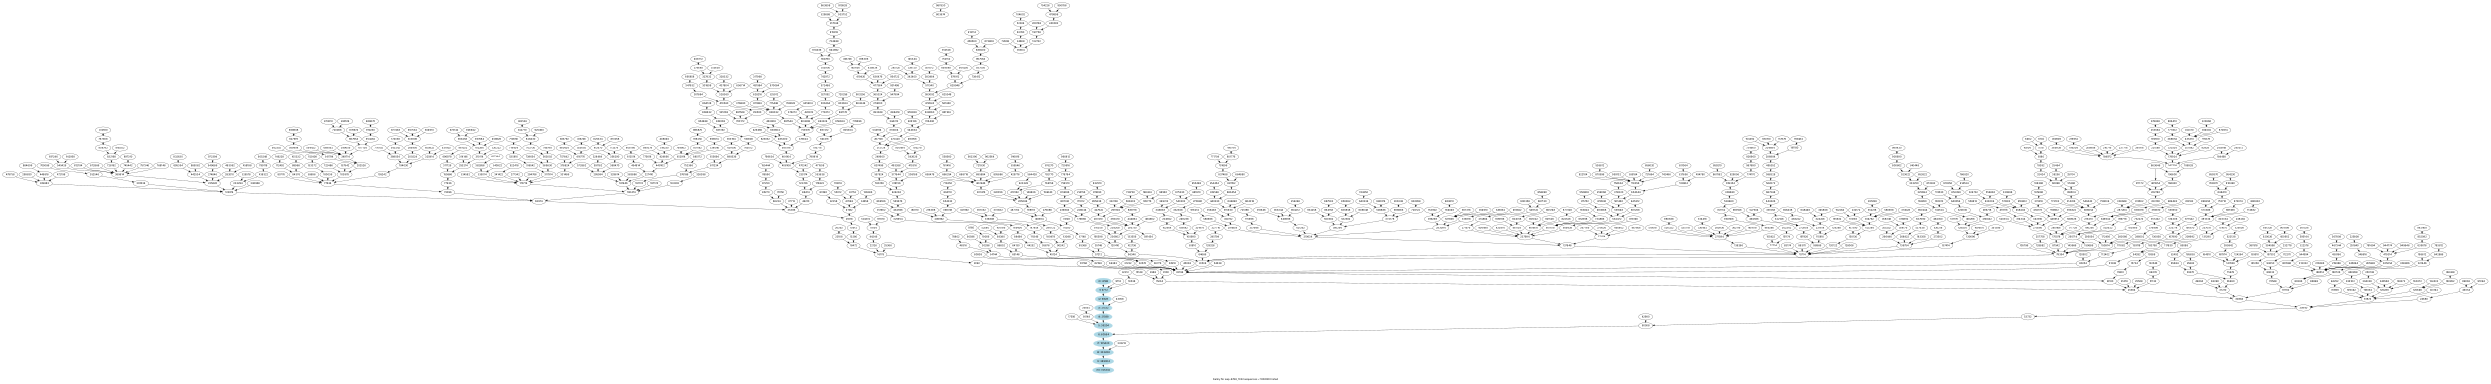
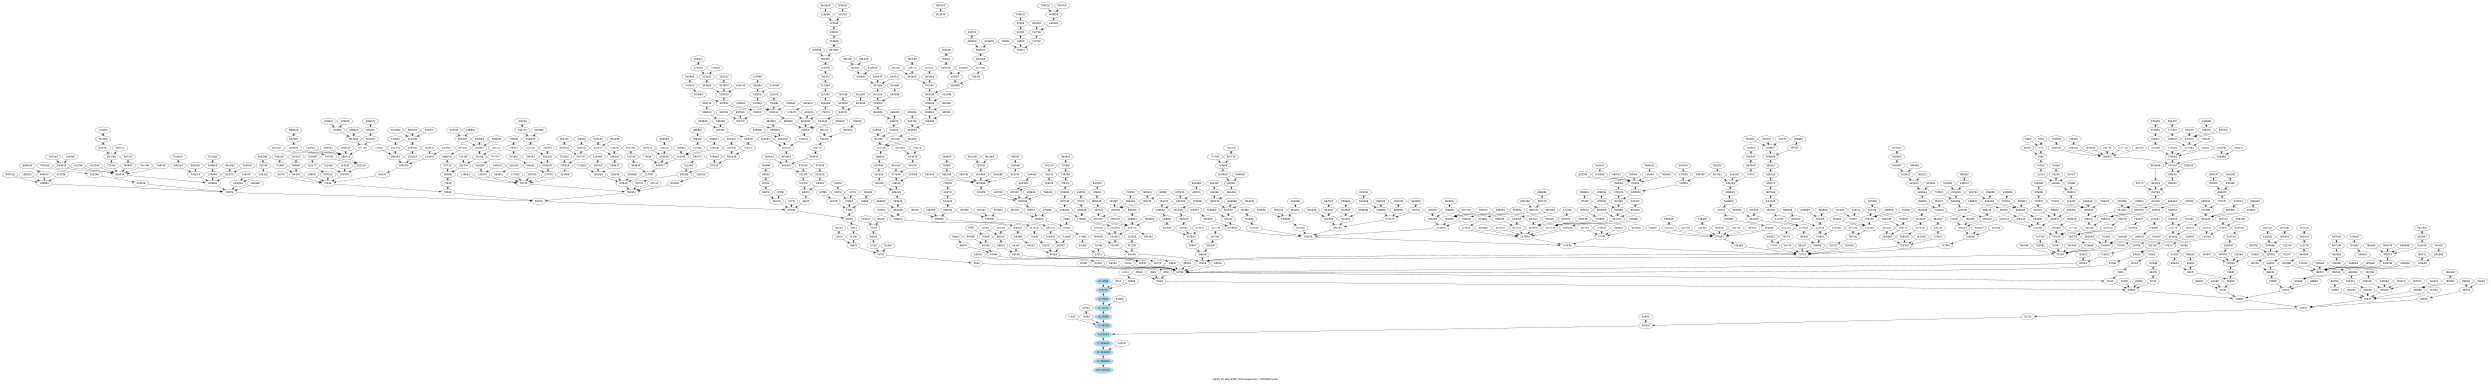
edge "963808" -> "933752": now "963808" -> "829888"
edge "663646" -> "106600": now "142124" -> "106600"
